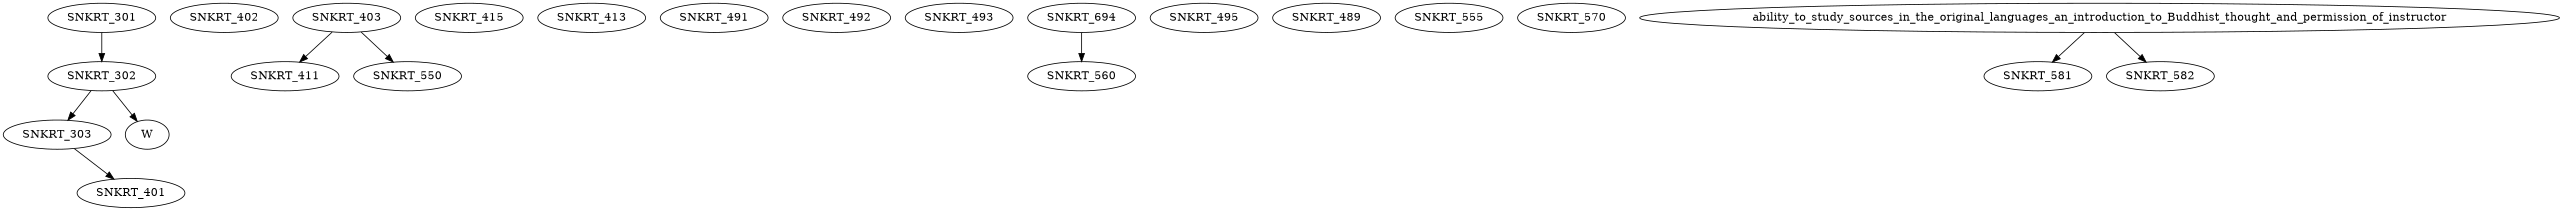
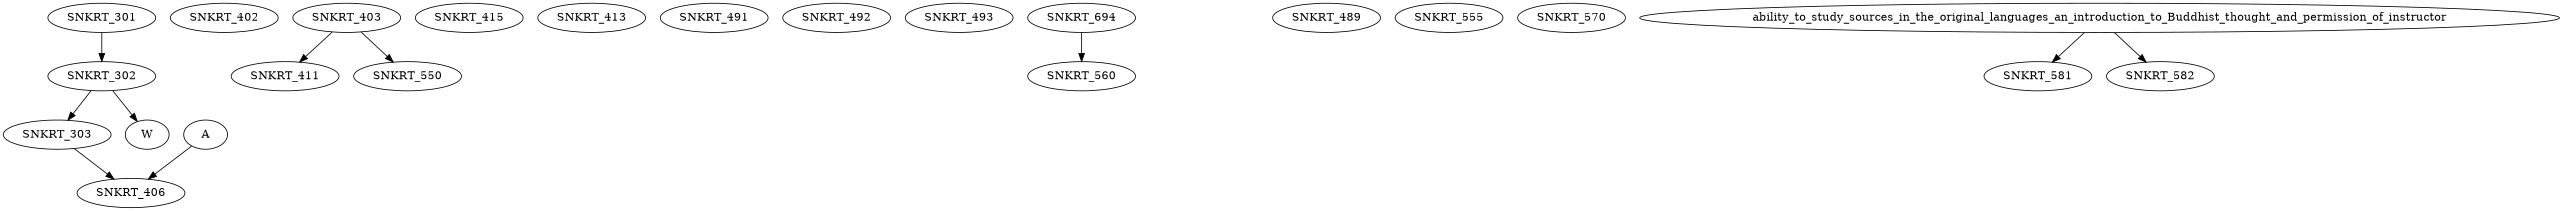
node "SNKRT_495": removed
node "A": added
node "SNKRT_401": label "SNKRT_401" -> "SNKRT_406"
